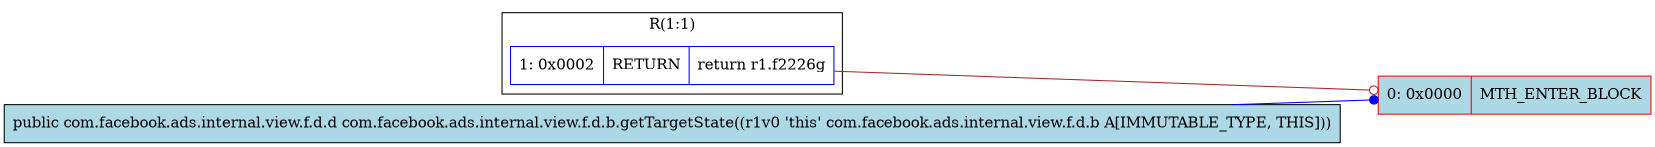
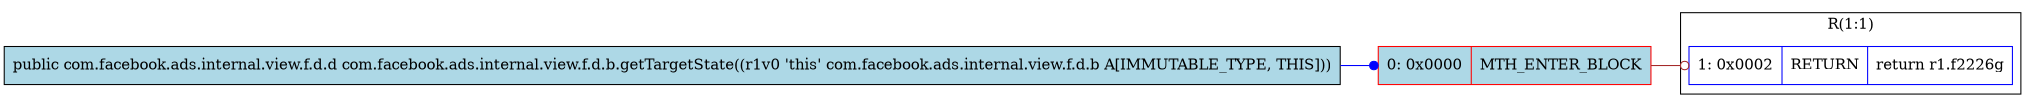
edge "1: 0x0002" -> "0: 0x0000": reversed
